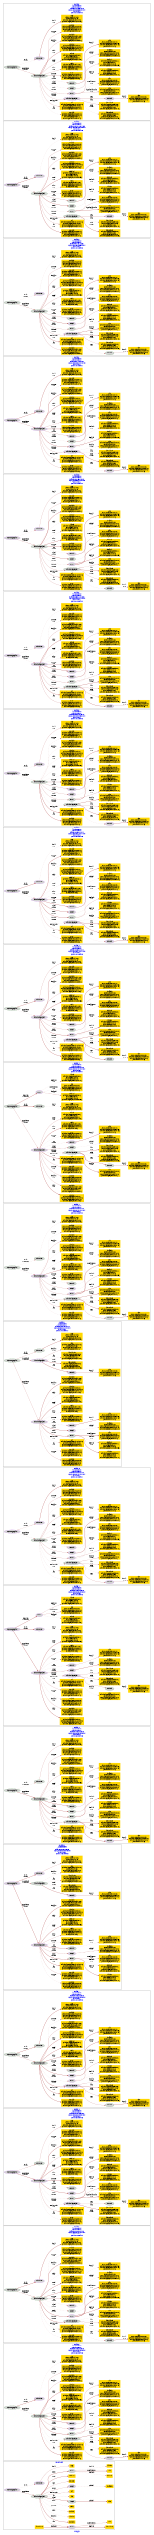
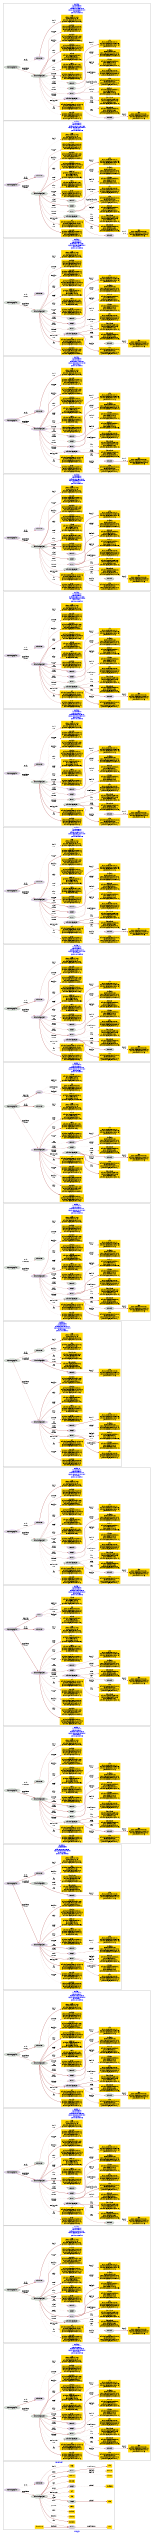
node "sitterBirthDate": removed
